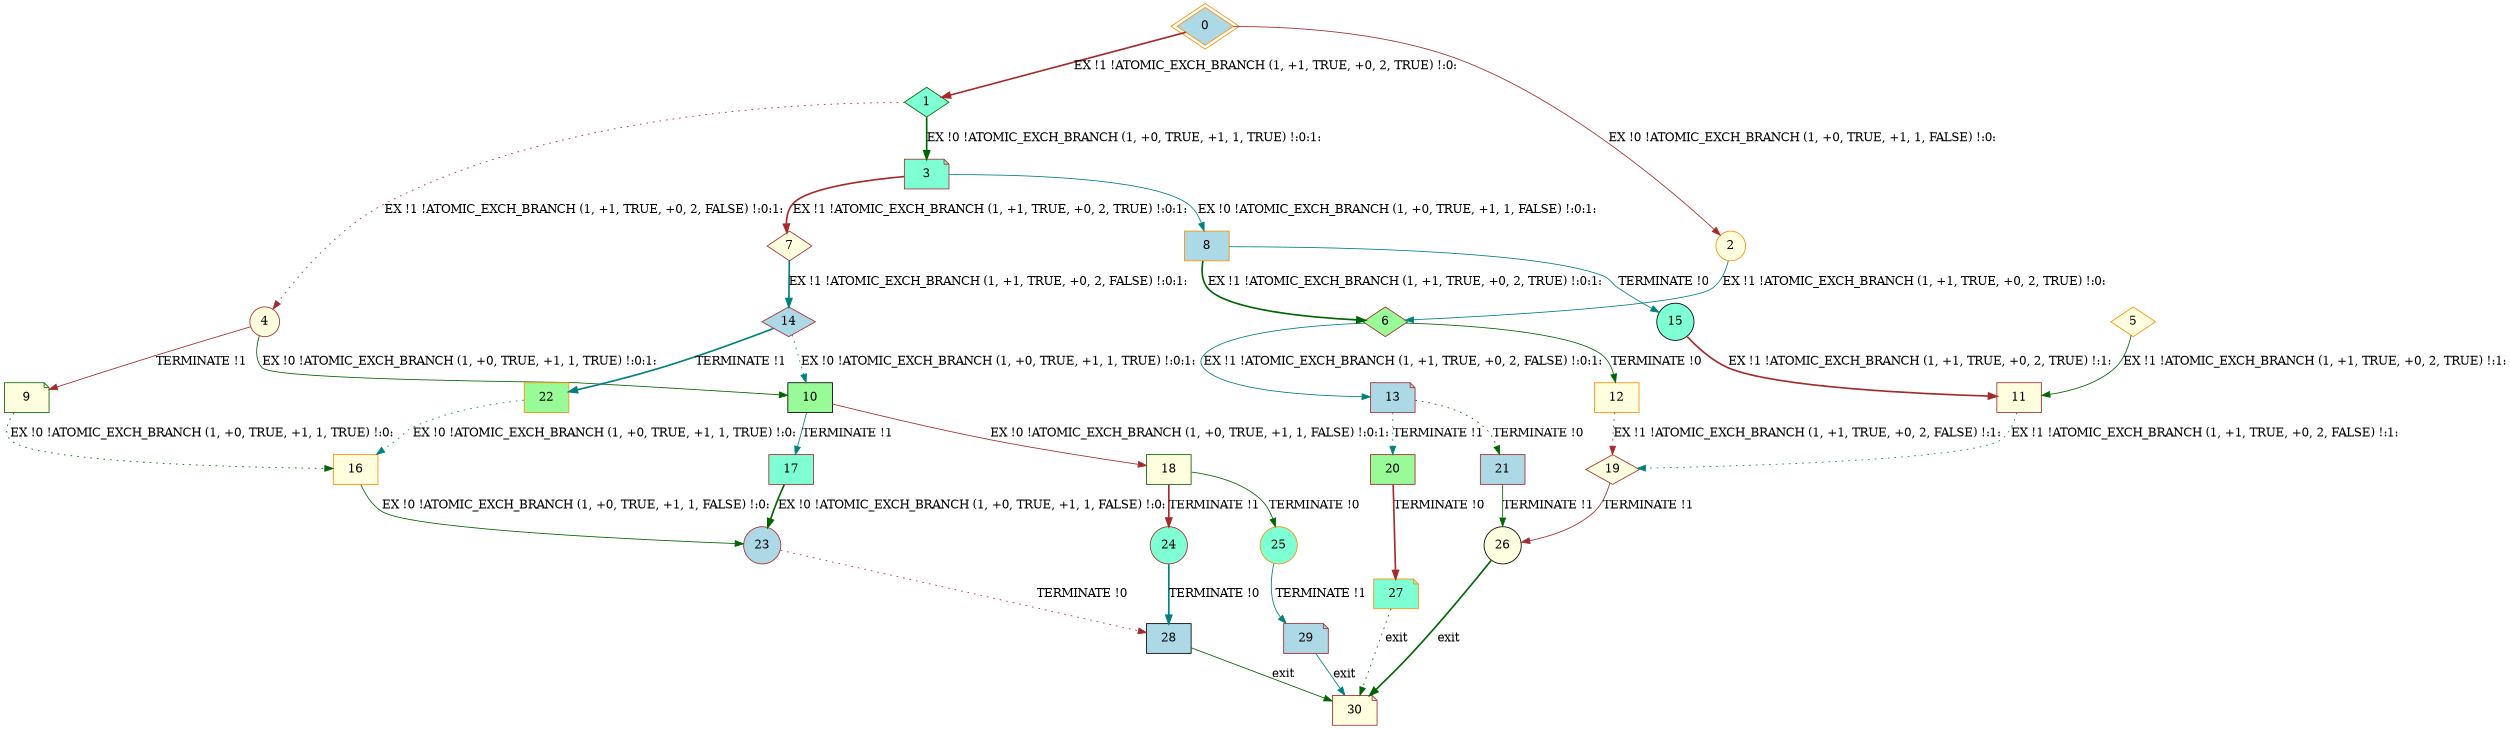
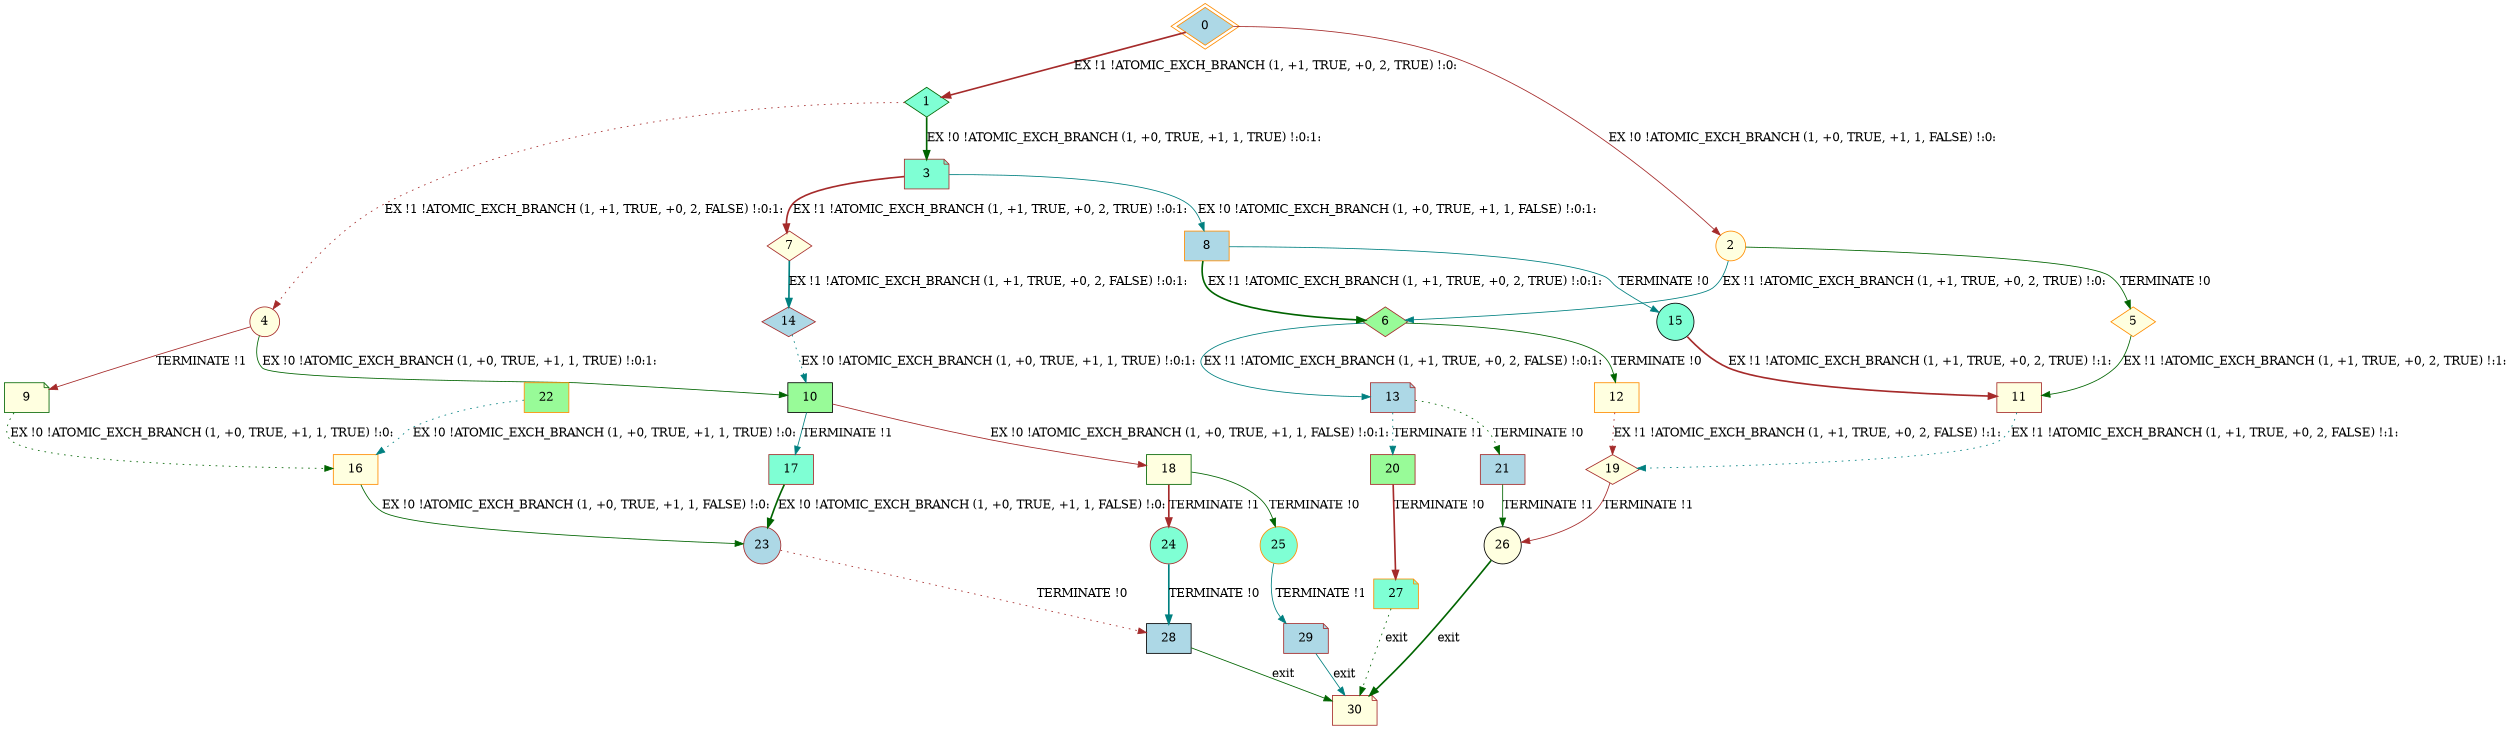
edge "2" -> "5": added, label "TERMINATE !0"
edge "14" -> "22": removed, label "TERMINATE !1"
